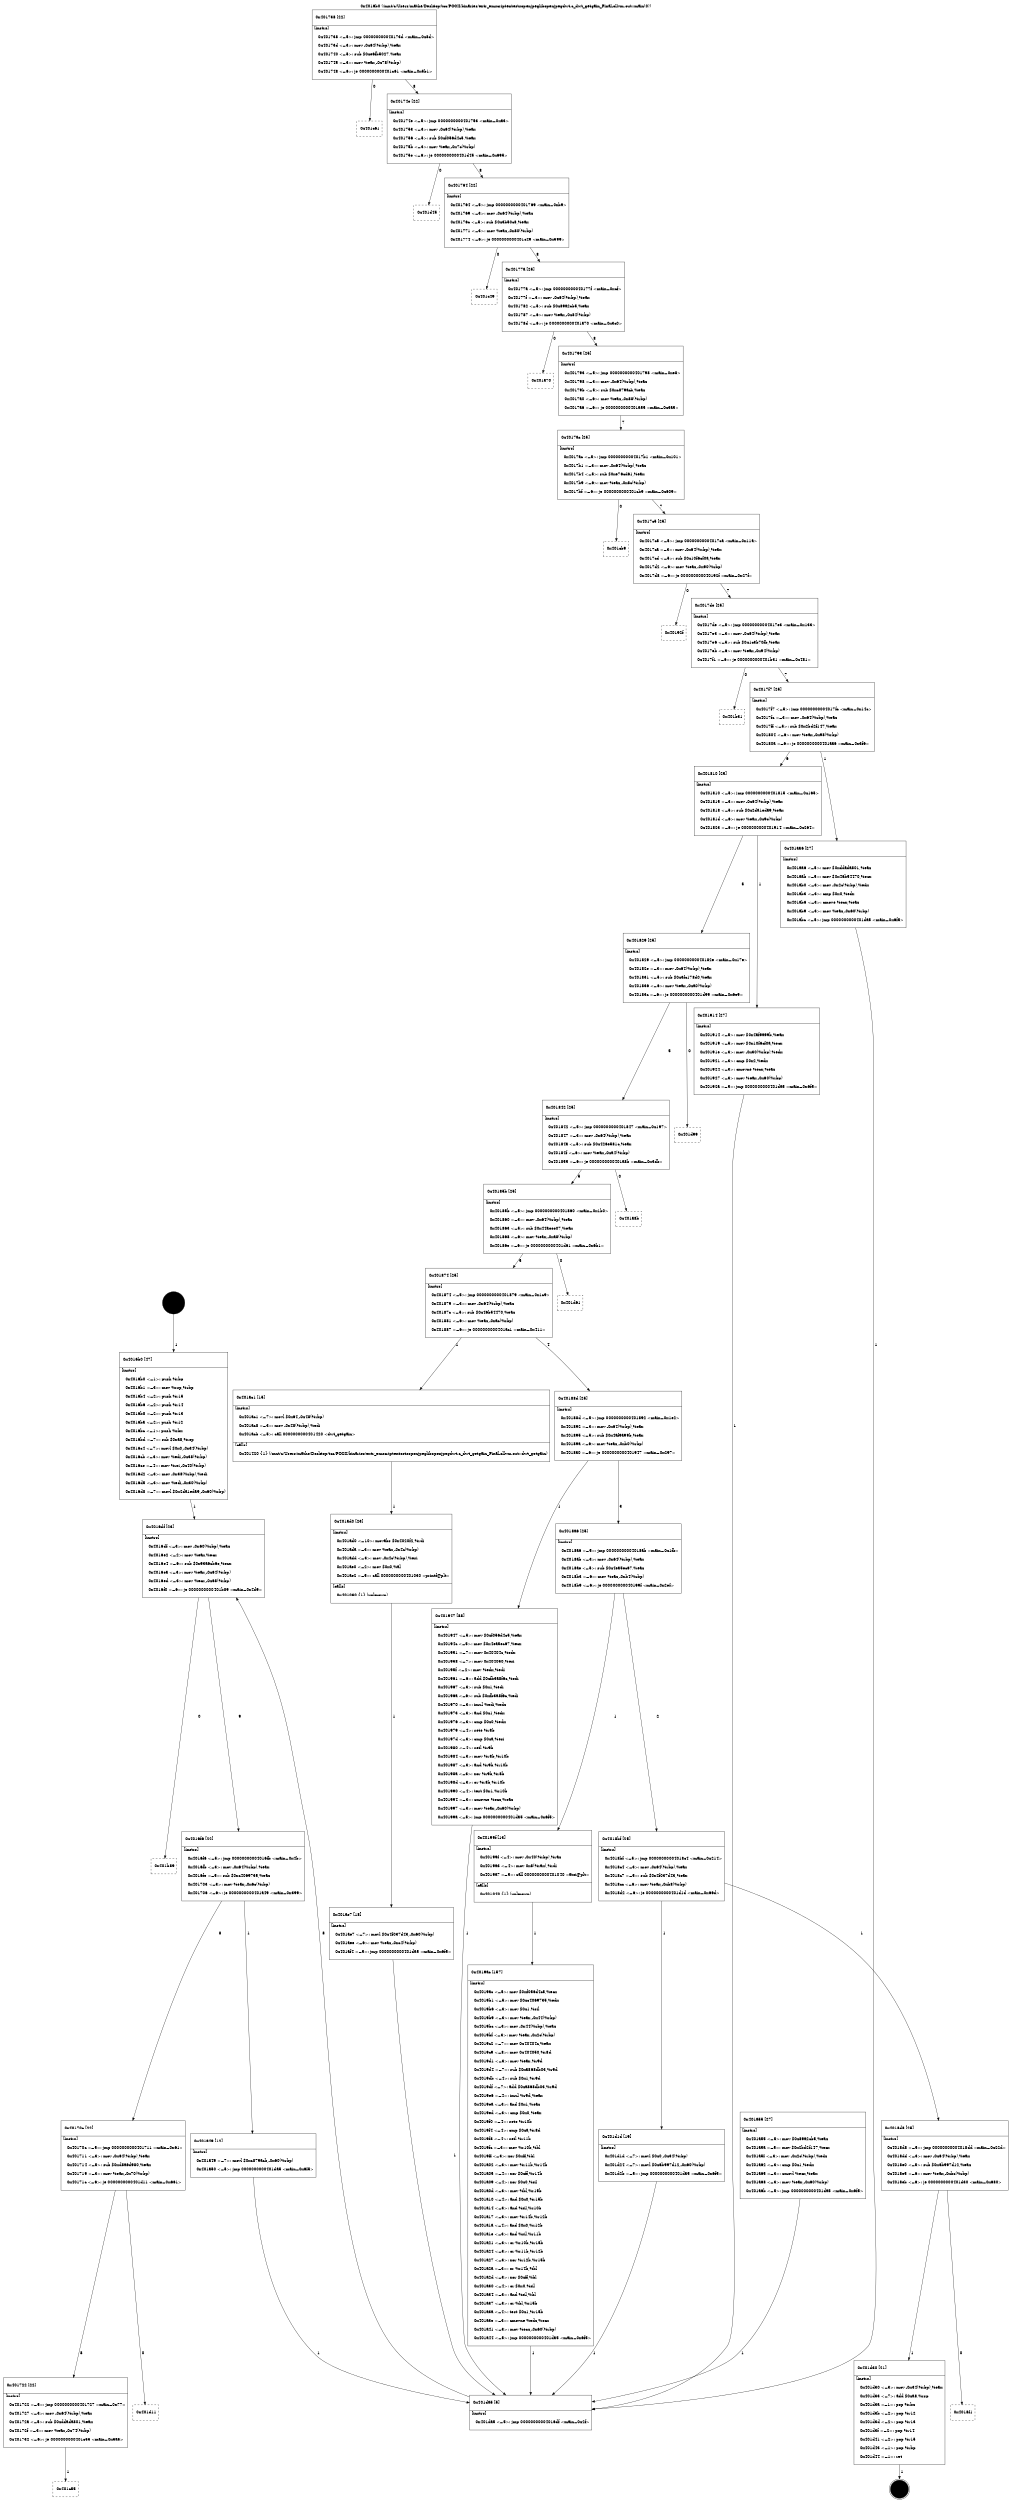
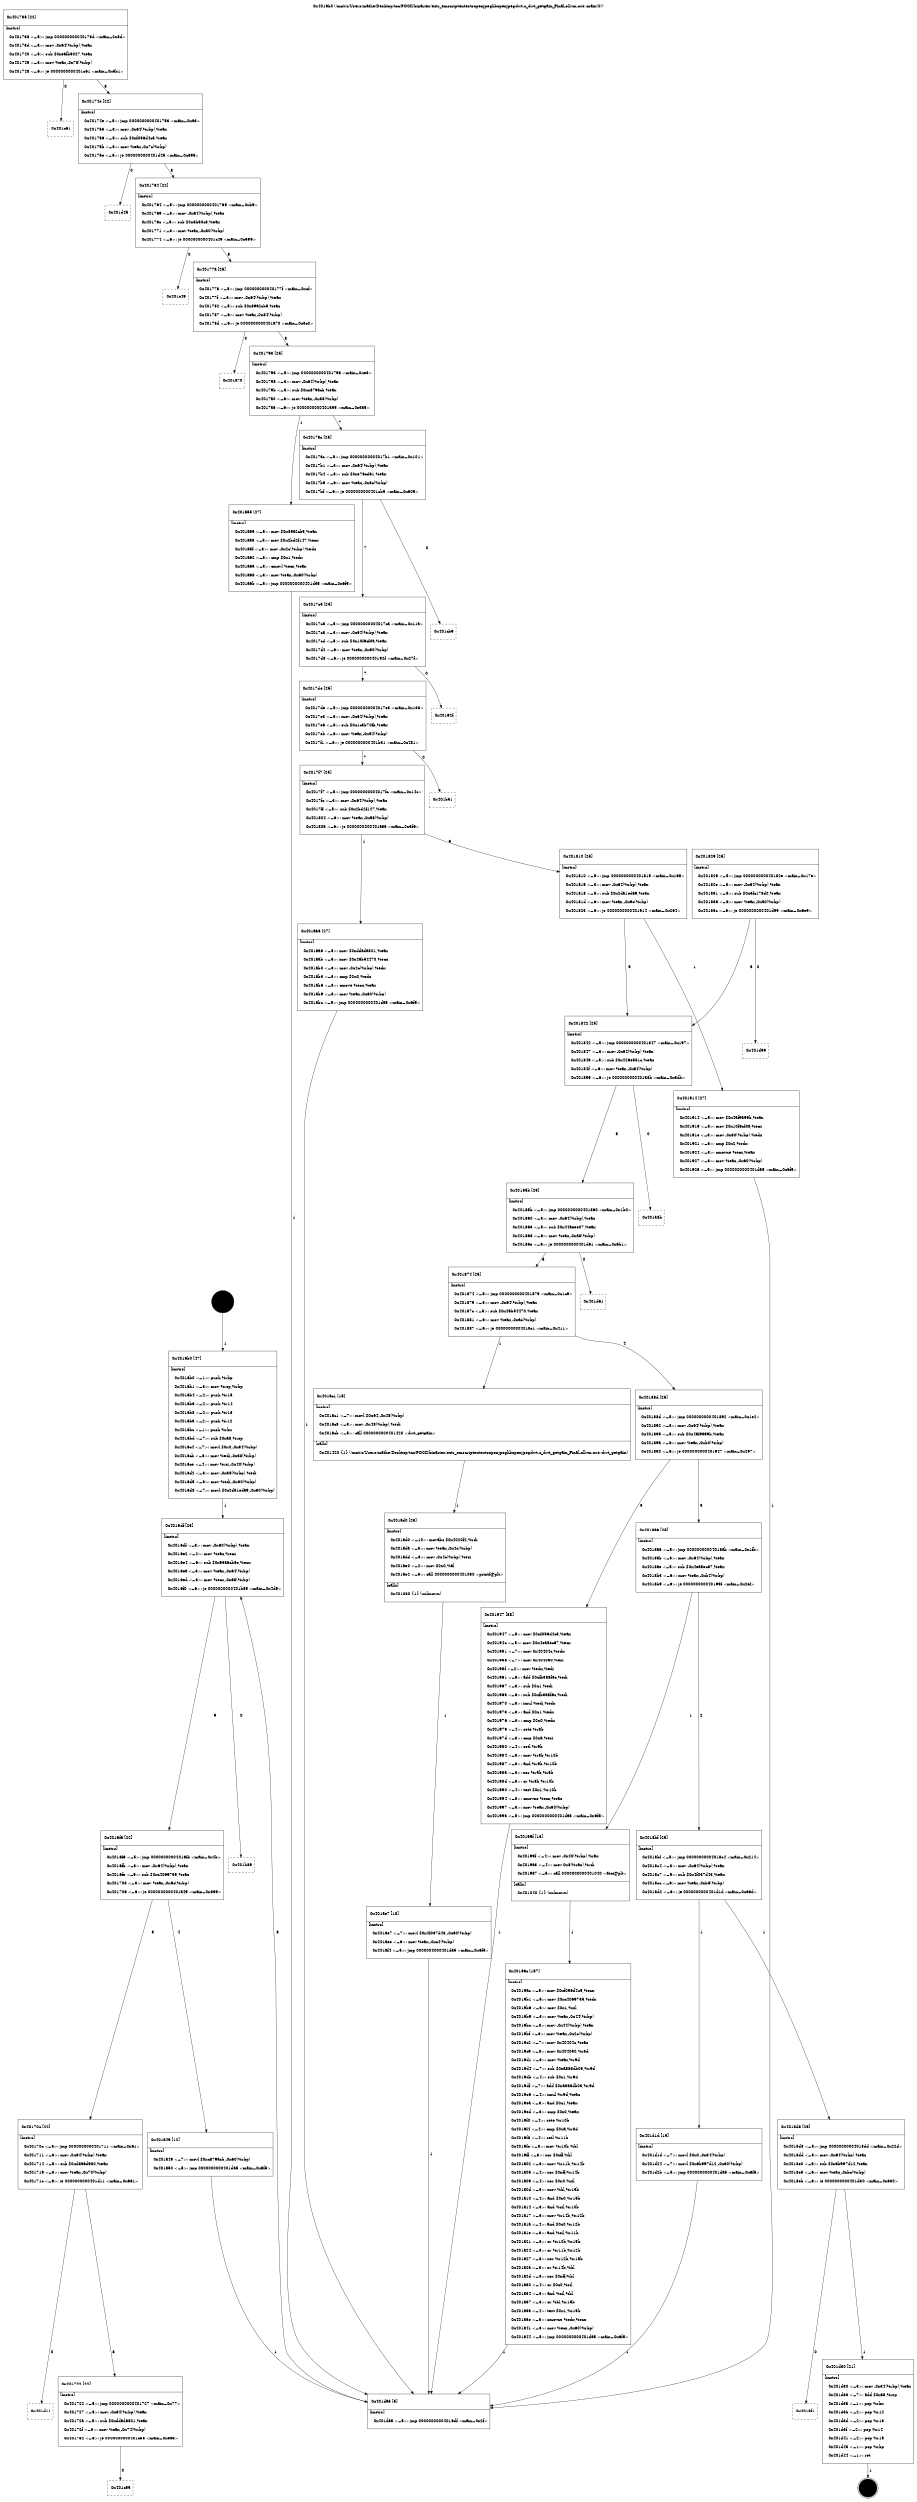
edge "0x401793 [25]" -> "0x401a55 [27]": added, label "1"
edge "0x401810 [25]" -> "0x401829 [25]": now "0x401810 [25]" -> "0x401842 [25]"
edge "0x40188d [25]" -> "0x401947 [88]": label " 1" -> " 3"
edge "0x4016f6 [22]" -> "0x401a49 [12]": label " 1" -> " 4"
edge "0x401722 [22]" -> "0x401c55": label " 1" -> " 0"
